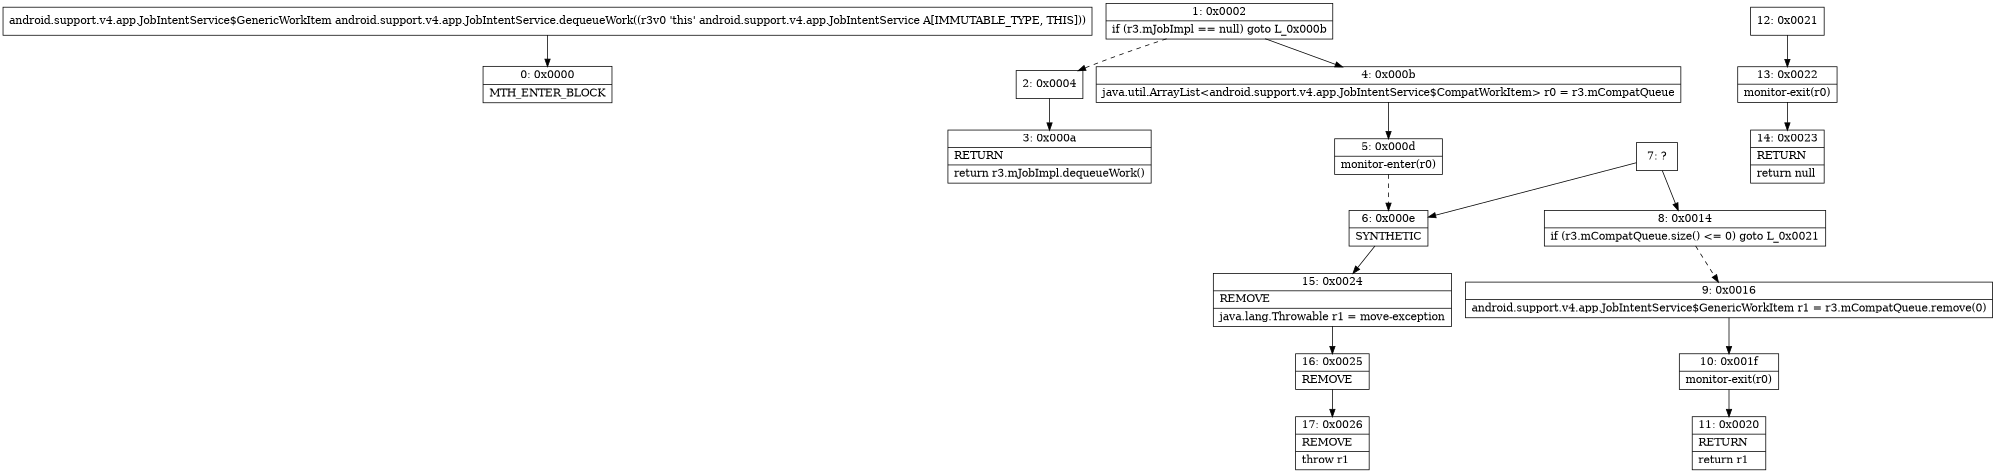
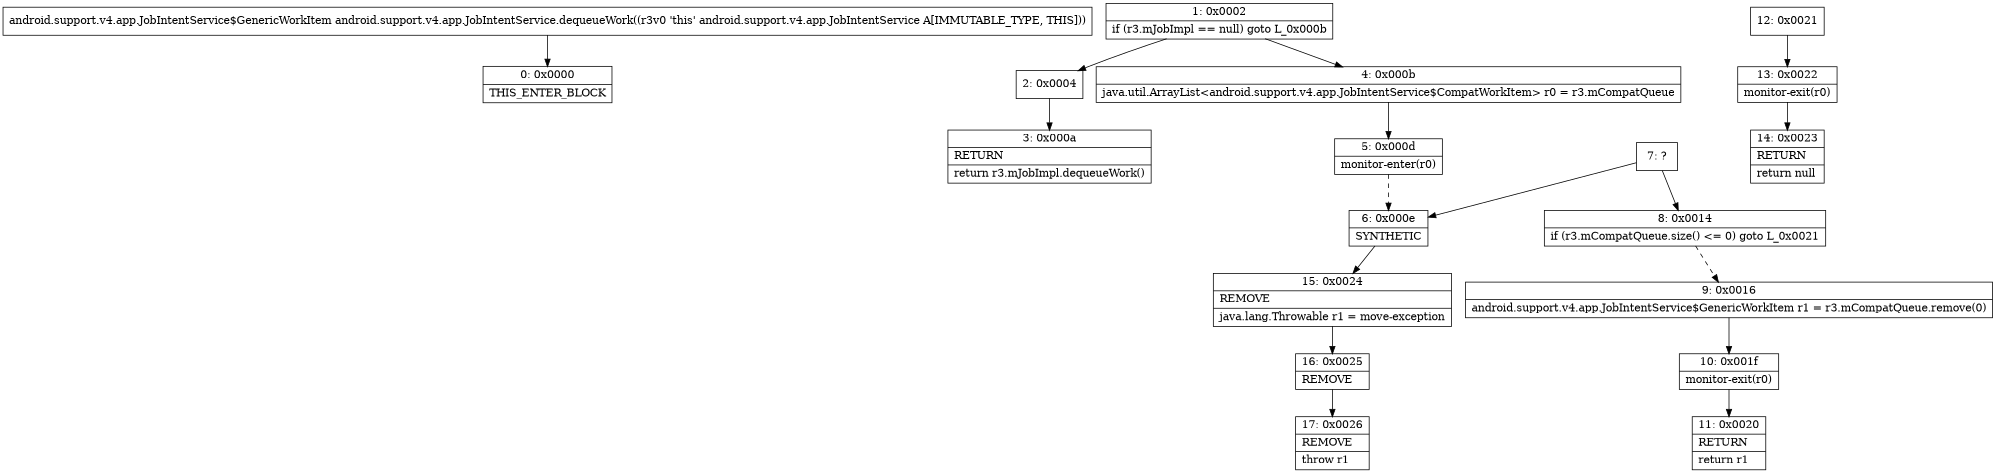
edge "1: 0x0002" -> "2: 0x0004": style dashed -> solid
node "0: 0x0000": text "MTH_ENTER_BLOCK" -> "THIS_ENTER_BLOCK"
